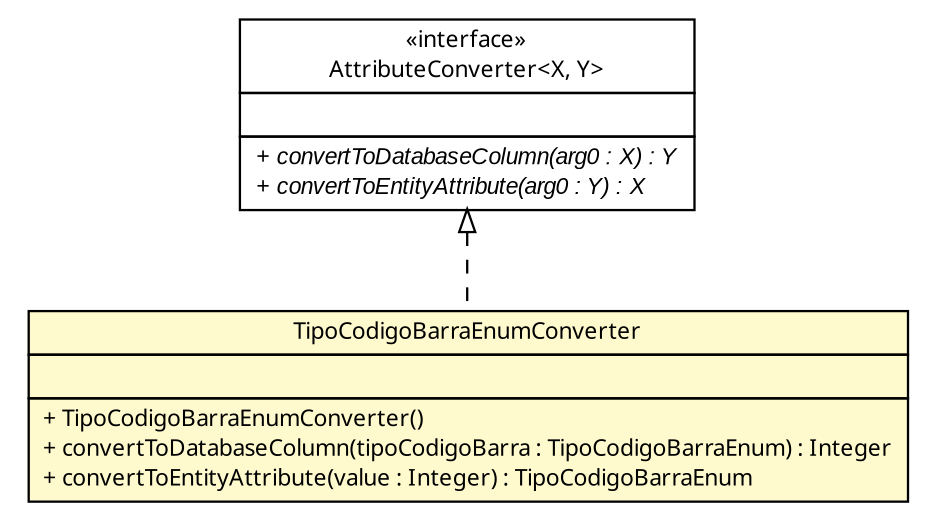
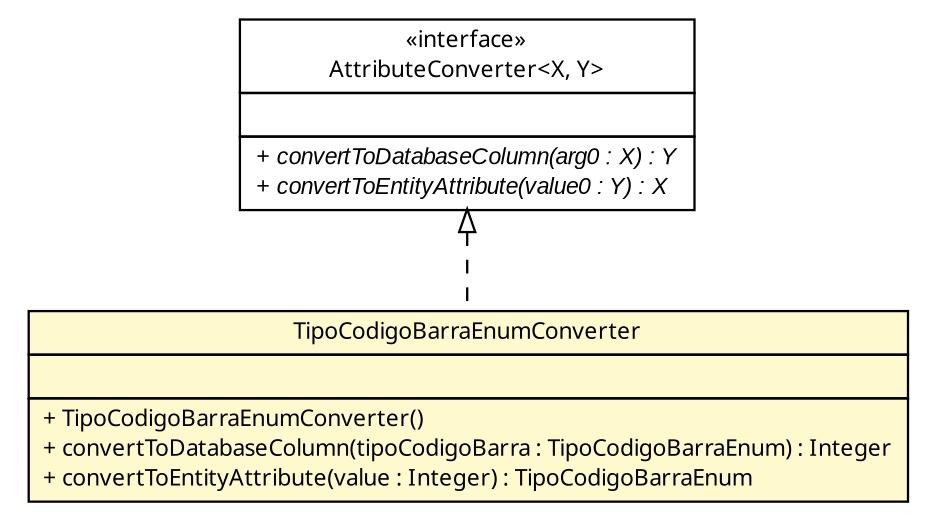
node "AttributeConverter<X, Y>": text "+ convertToEntityAttribute(arg0 : Y) : X" -> "+ convertToEntityAttribute(value0 : Y) : X"
